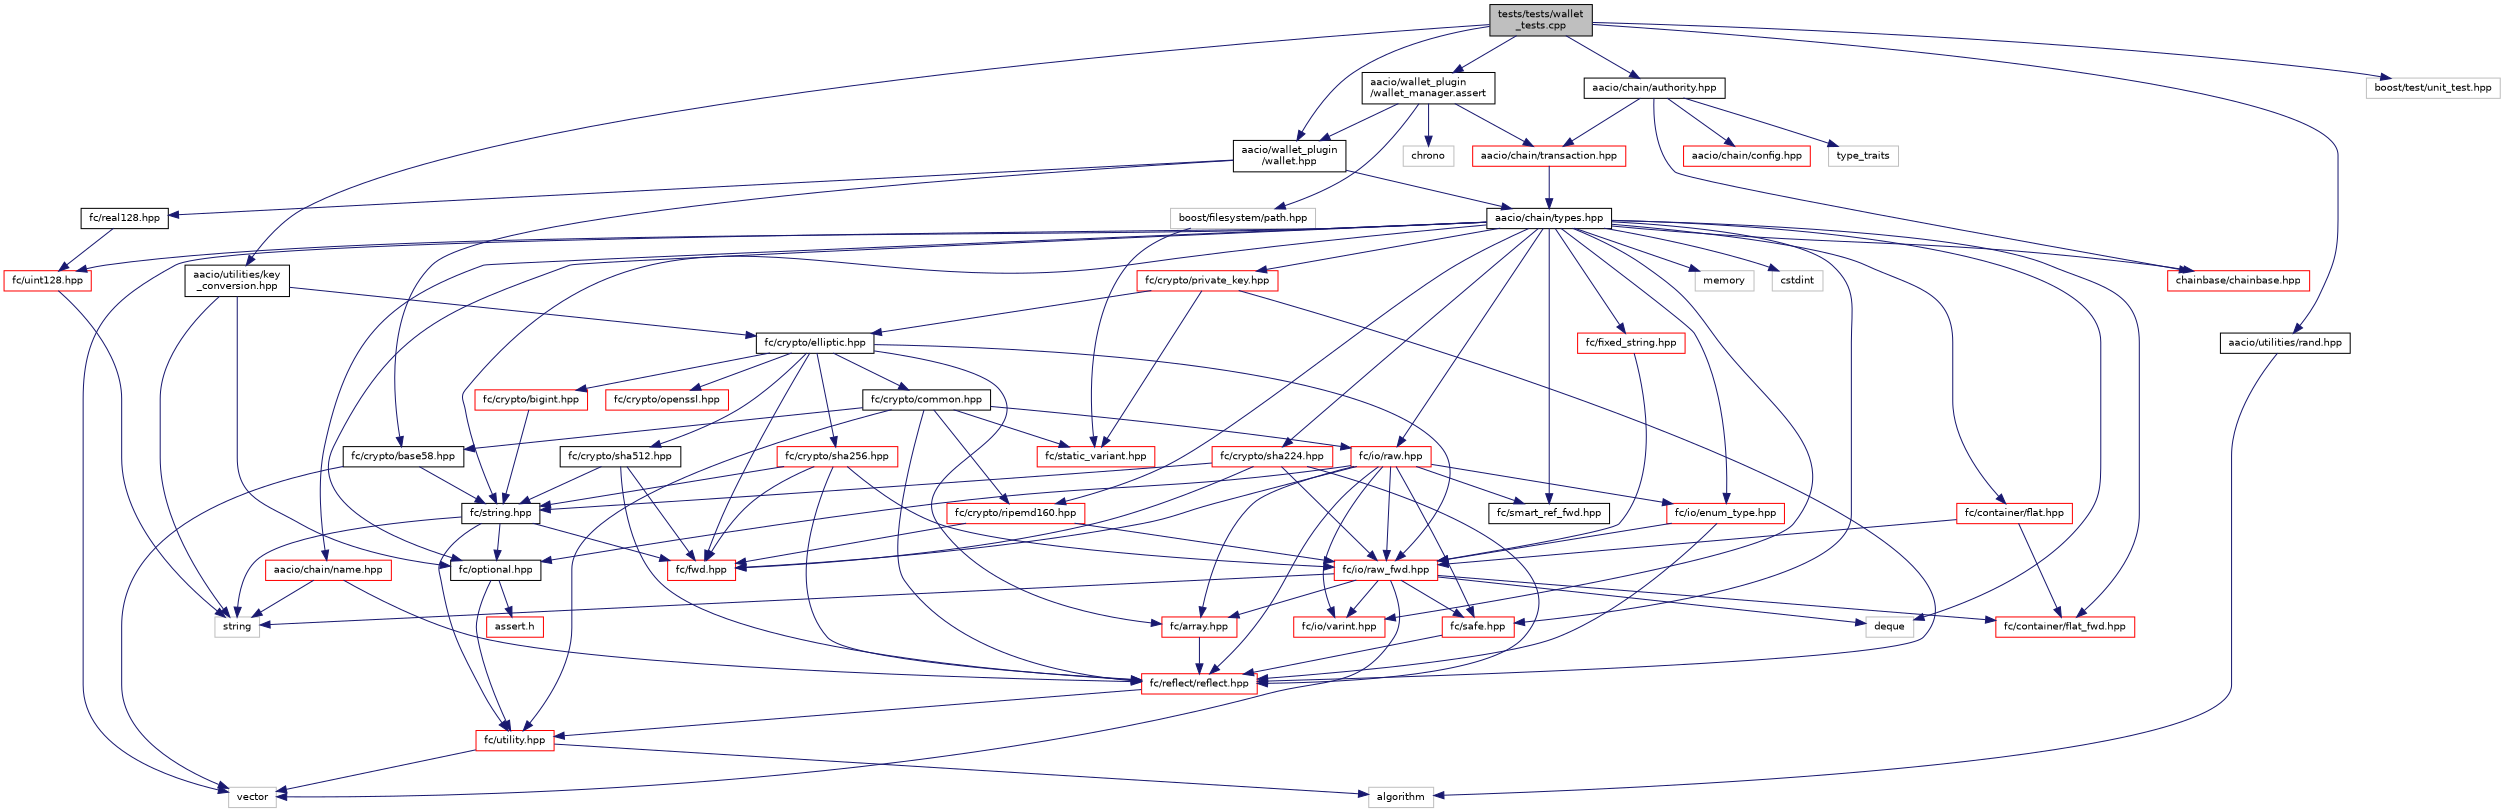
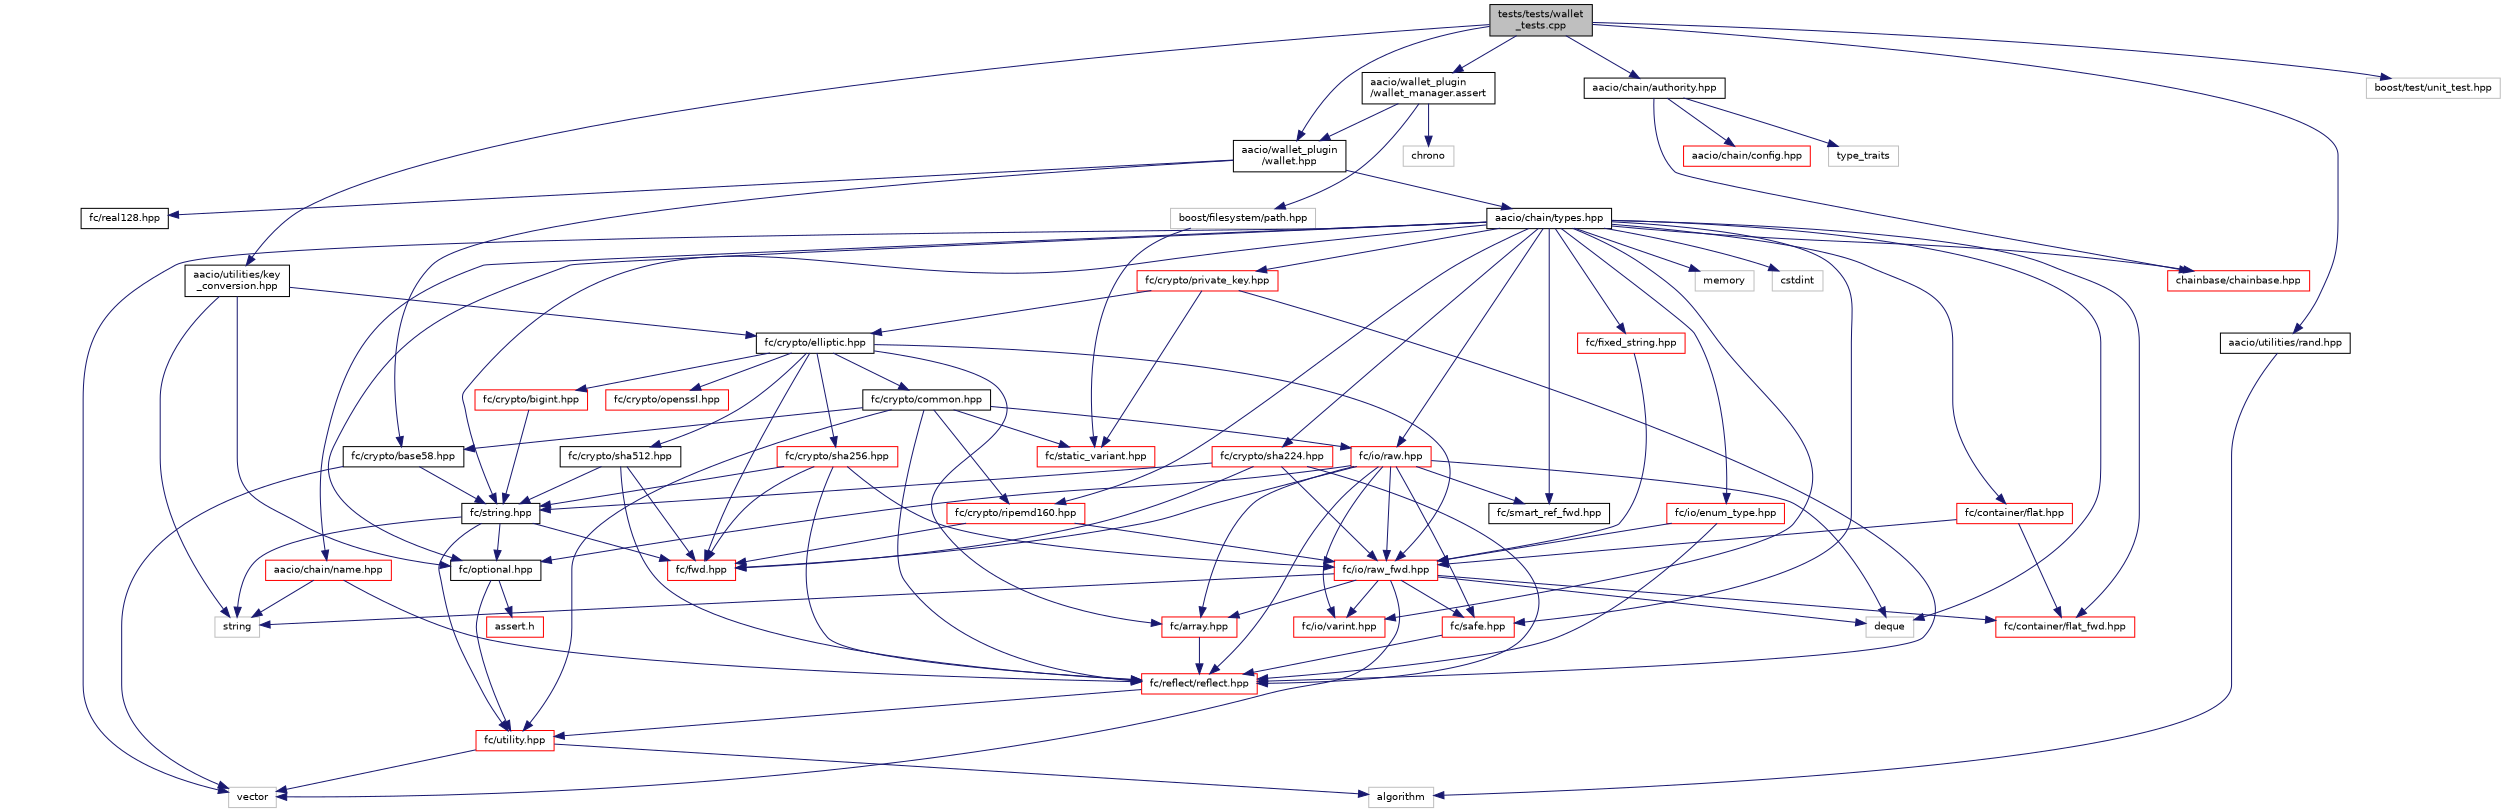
node "aacio/chain/transaction.hpp": removed
node "fc/uint128.hpp": removed
edge "fc/io/raw.hpp" -> "fc/io/enum_type.hpp": now "fc/io/raw.hpp" -> "deque"
